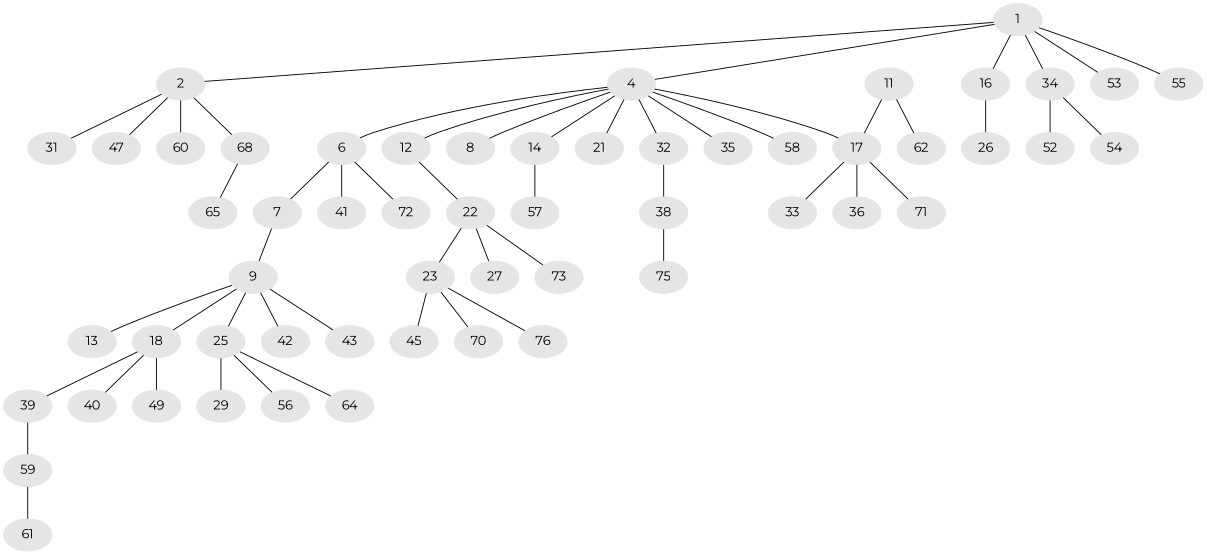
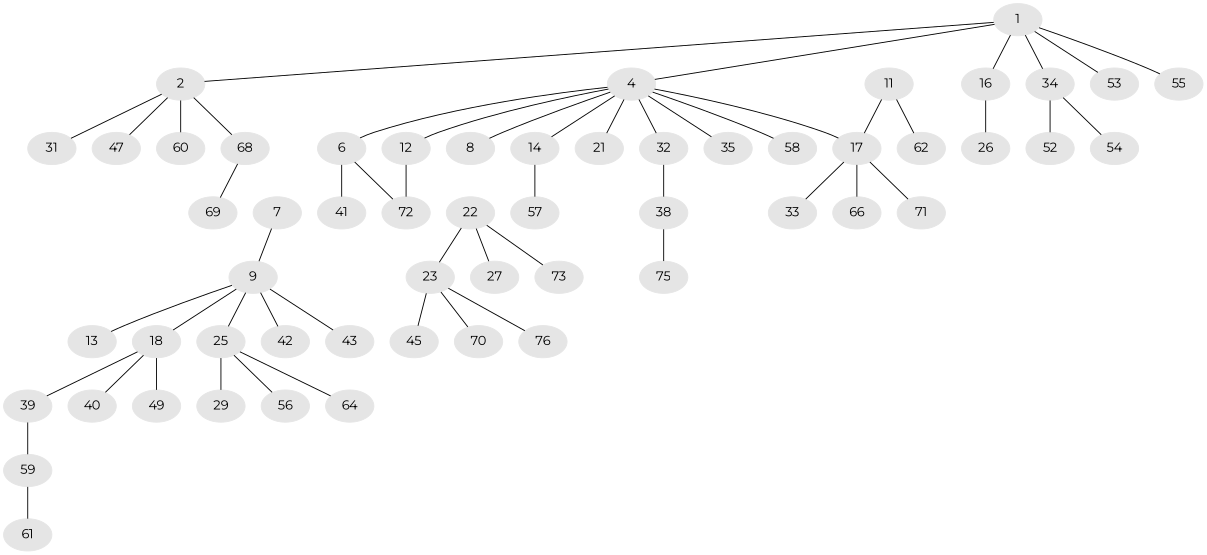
edge "6" -- "7": removed
edge "12" -- "22": now "12" -- "72"
node "65": label "65" -> "69"
node "36": label "36" -> "66"
